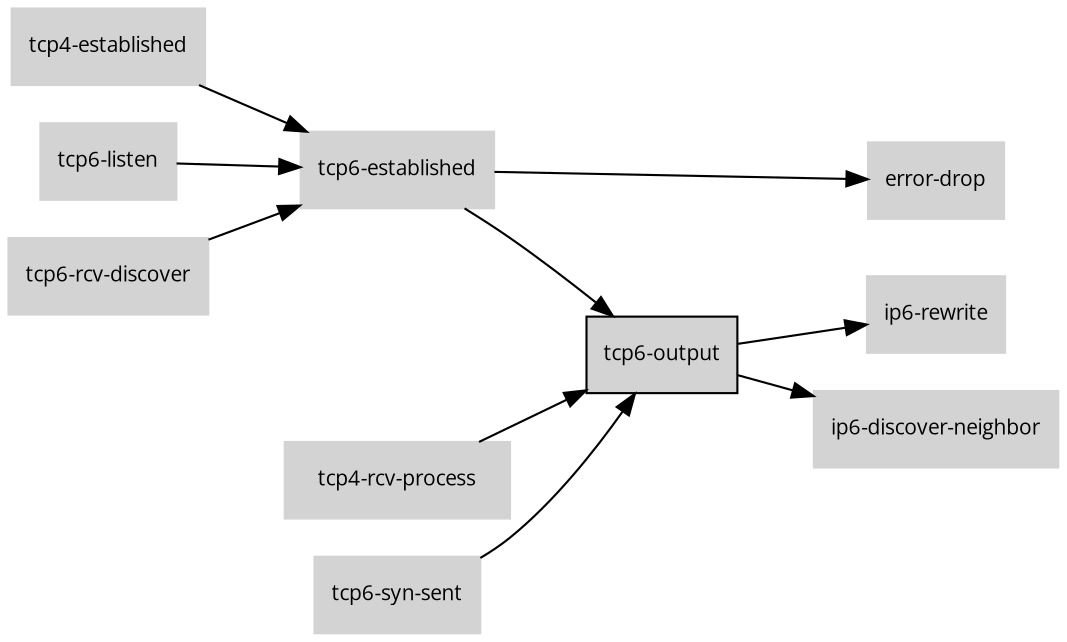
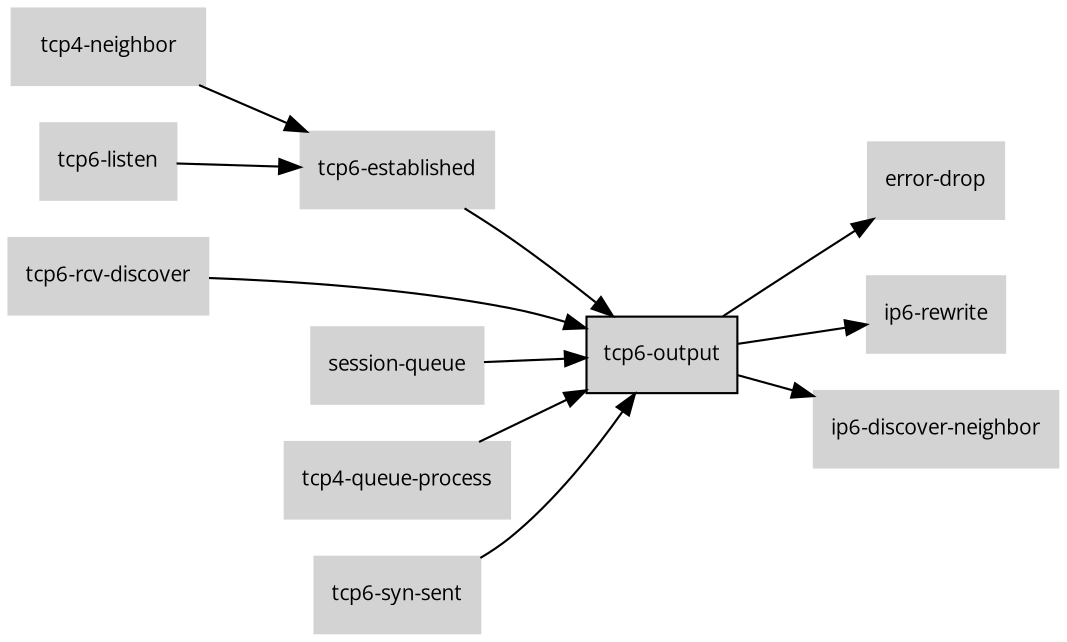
node "tcp4-established": label "tcp4-established" -> "tcp4-neighbor"
edge "tcp6-established" -> "error-drop": now "tcp6-output" -> "error-drop"
edge "tcp6-rcv-discover" -> "tcp6-established": now "tcp6-rcv-discover" -> "tcp6-output"
node "session-queue": added
node "tcp4-rcv-process": label "tcp4-rcv-process" -> "tcp4-queue-process"
